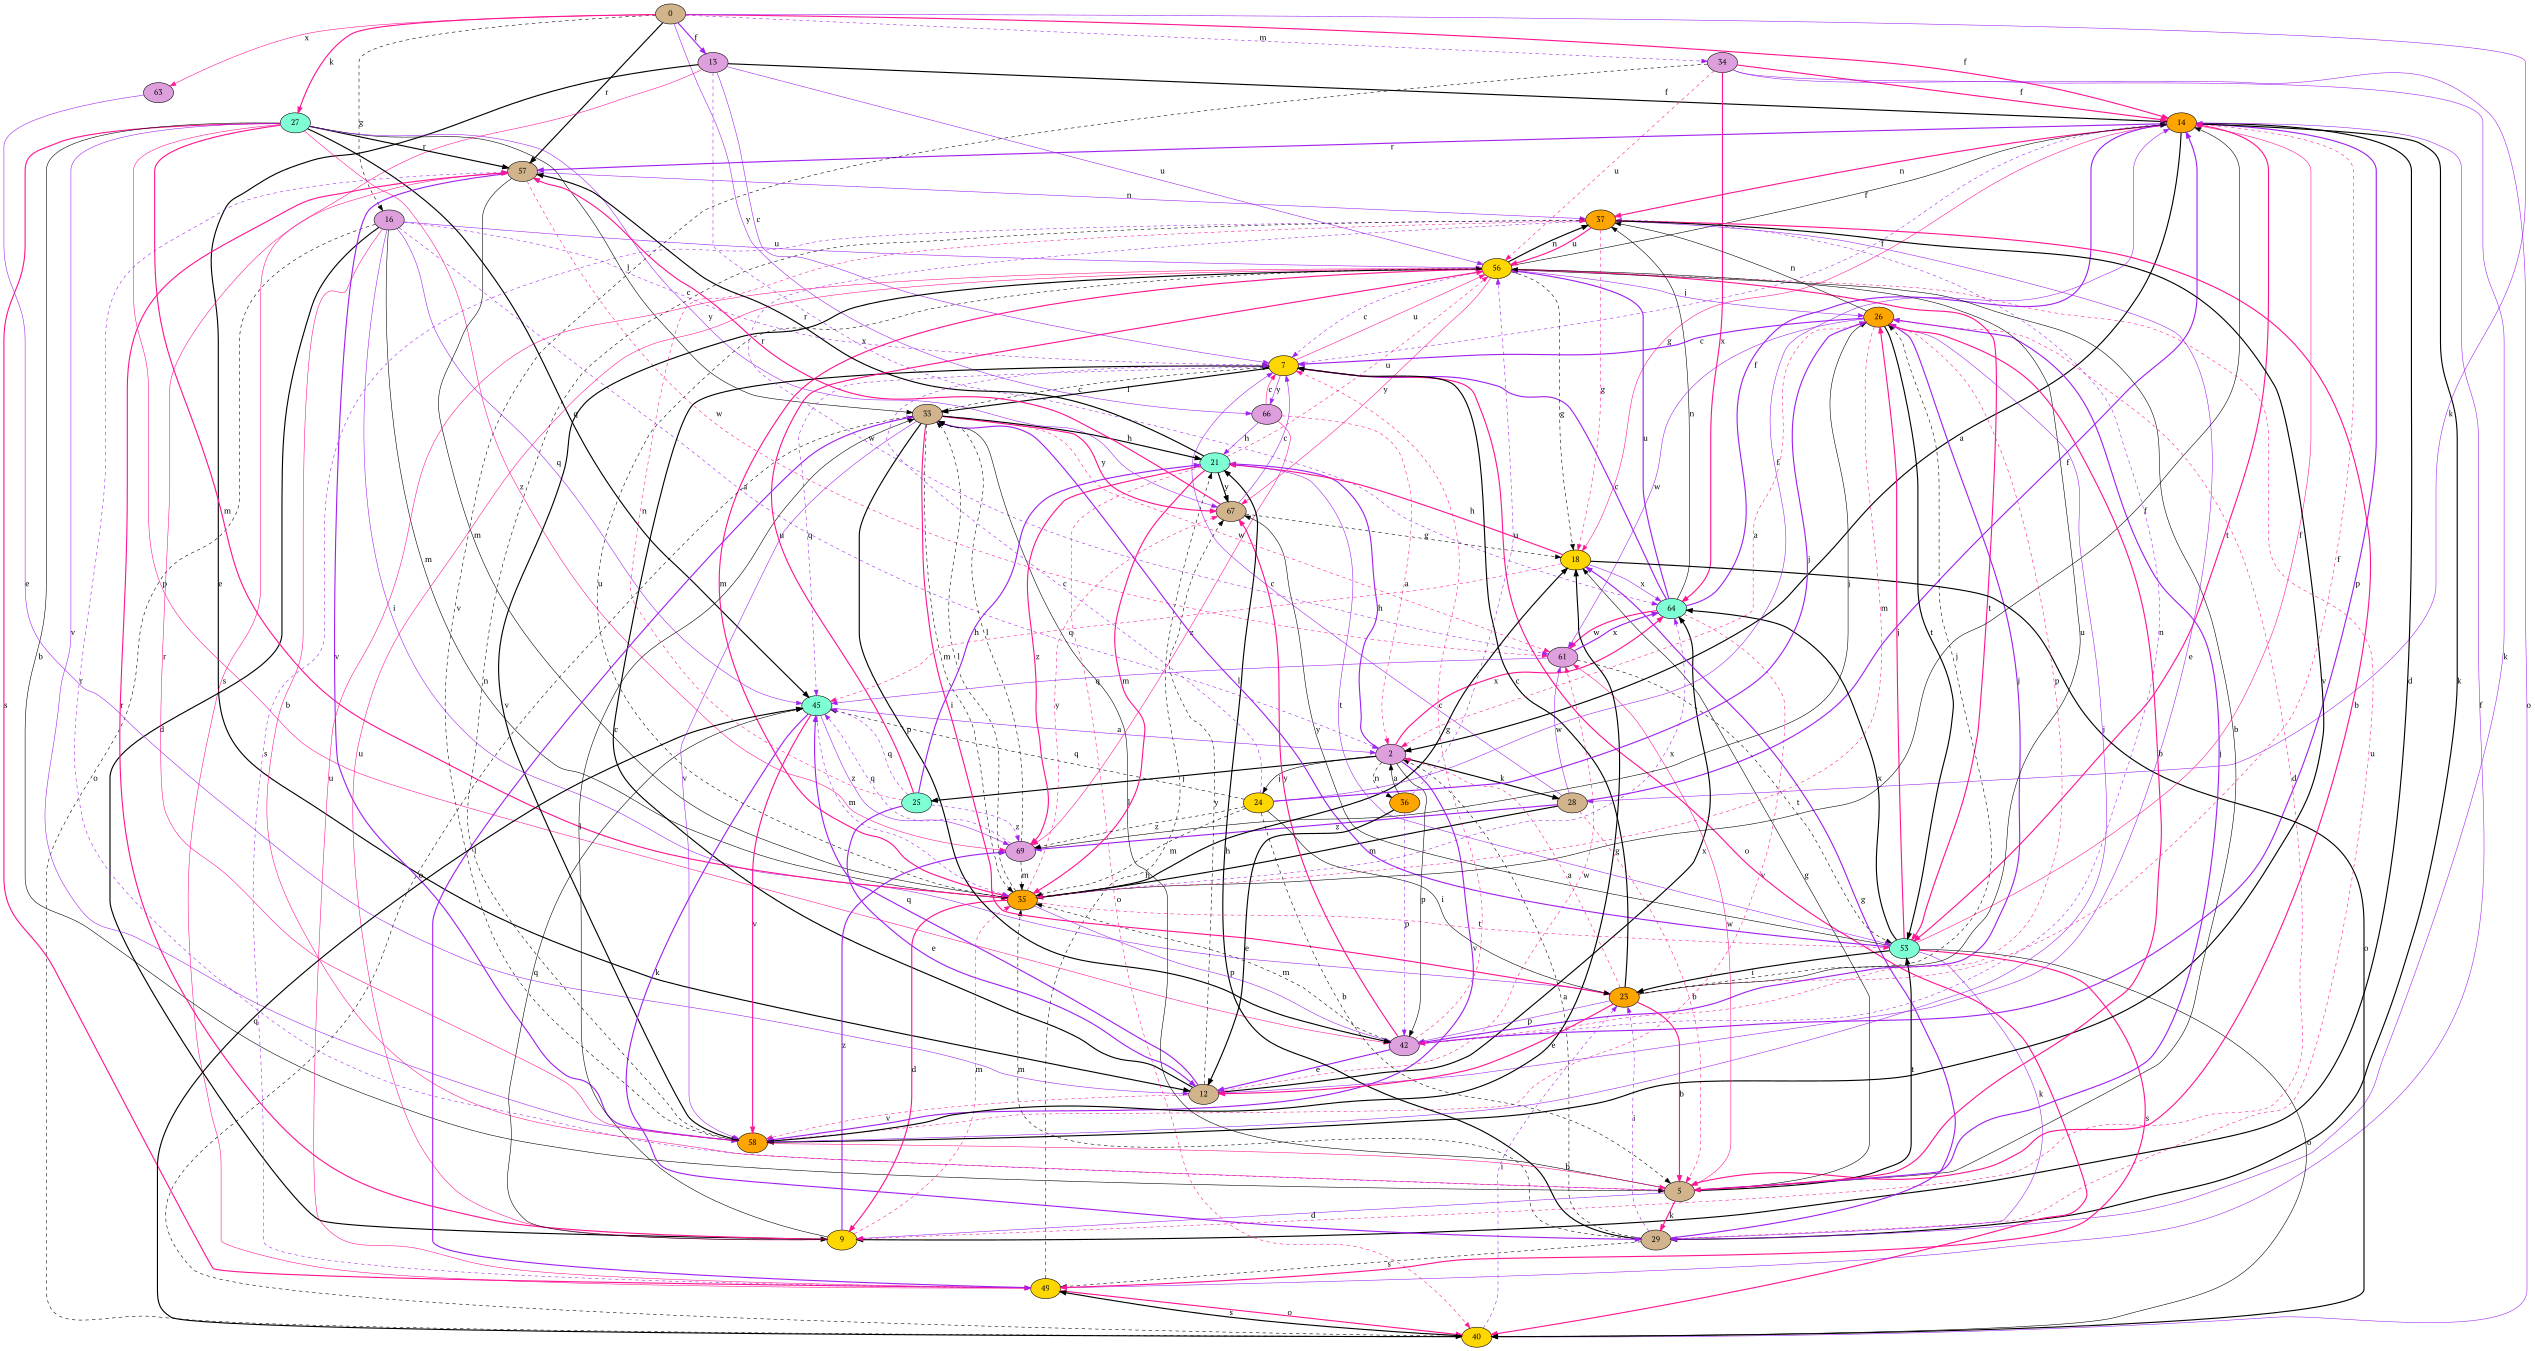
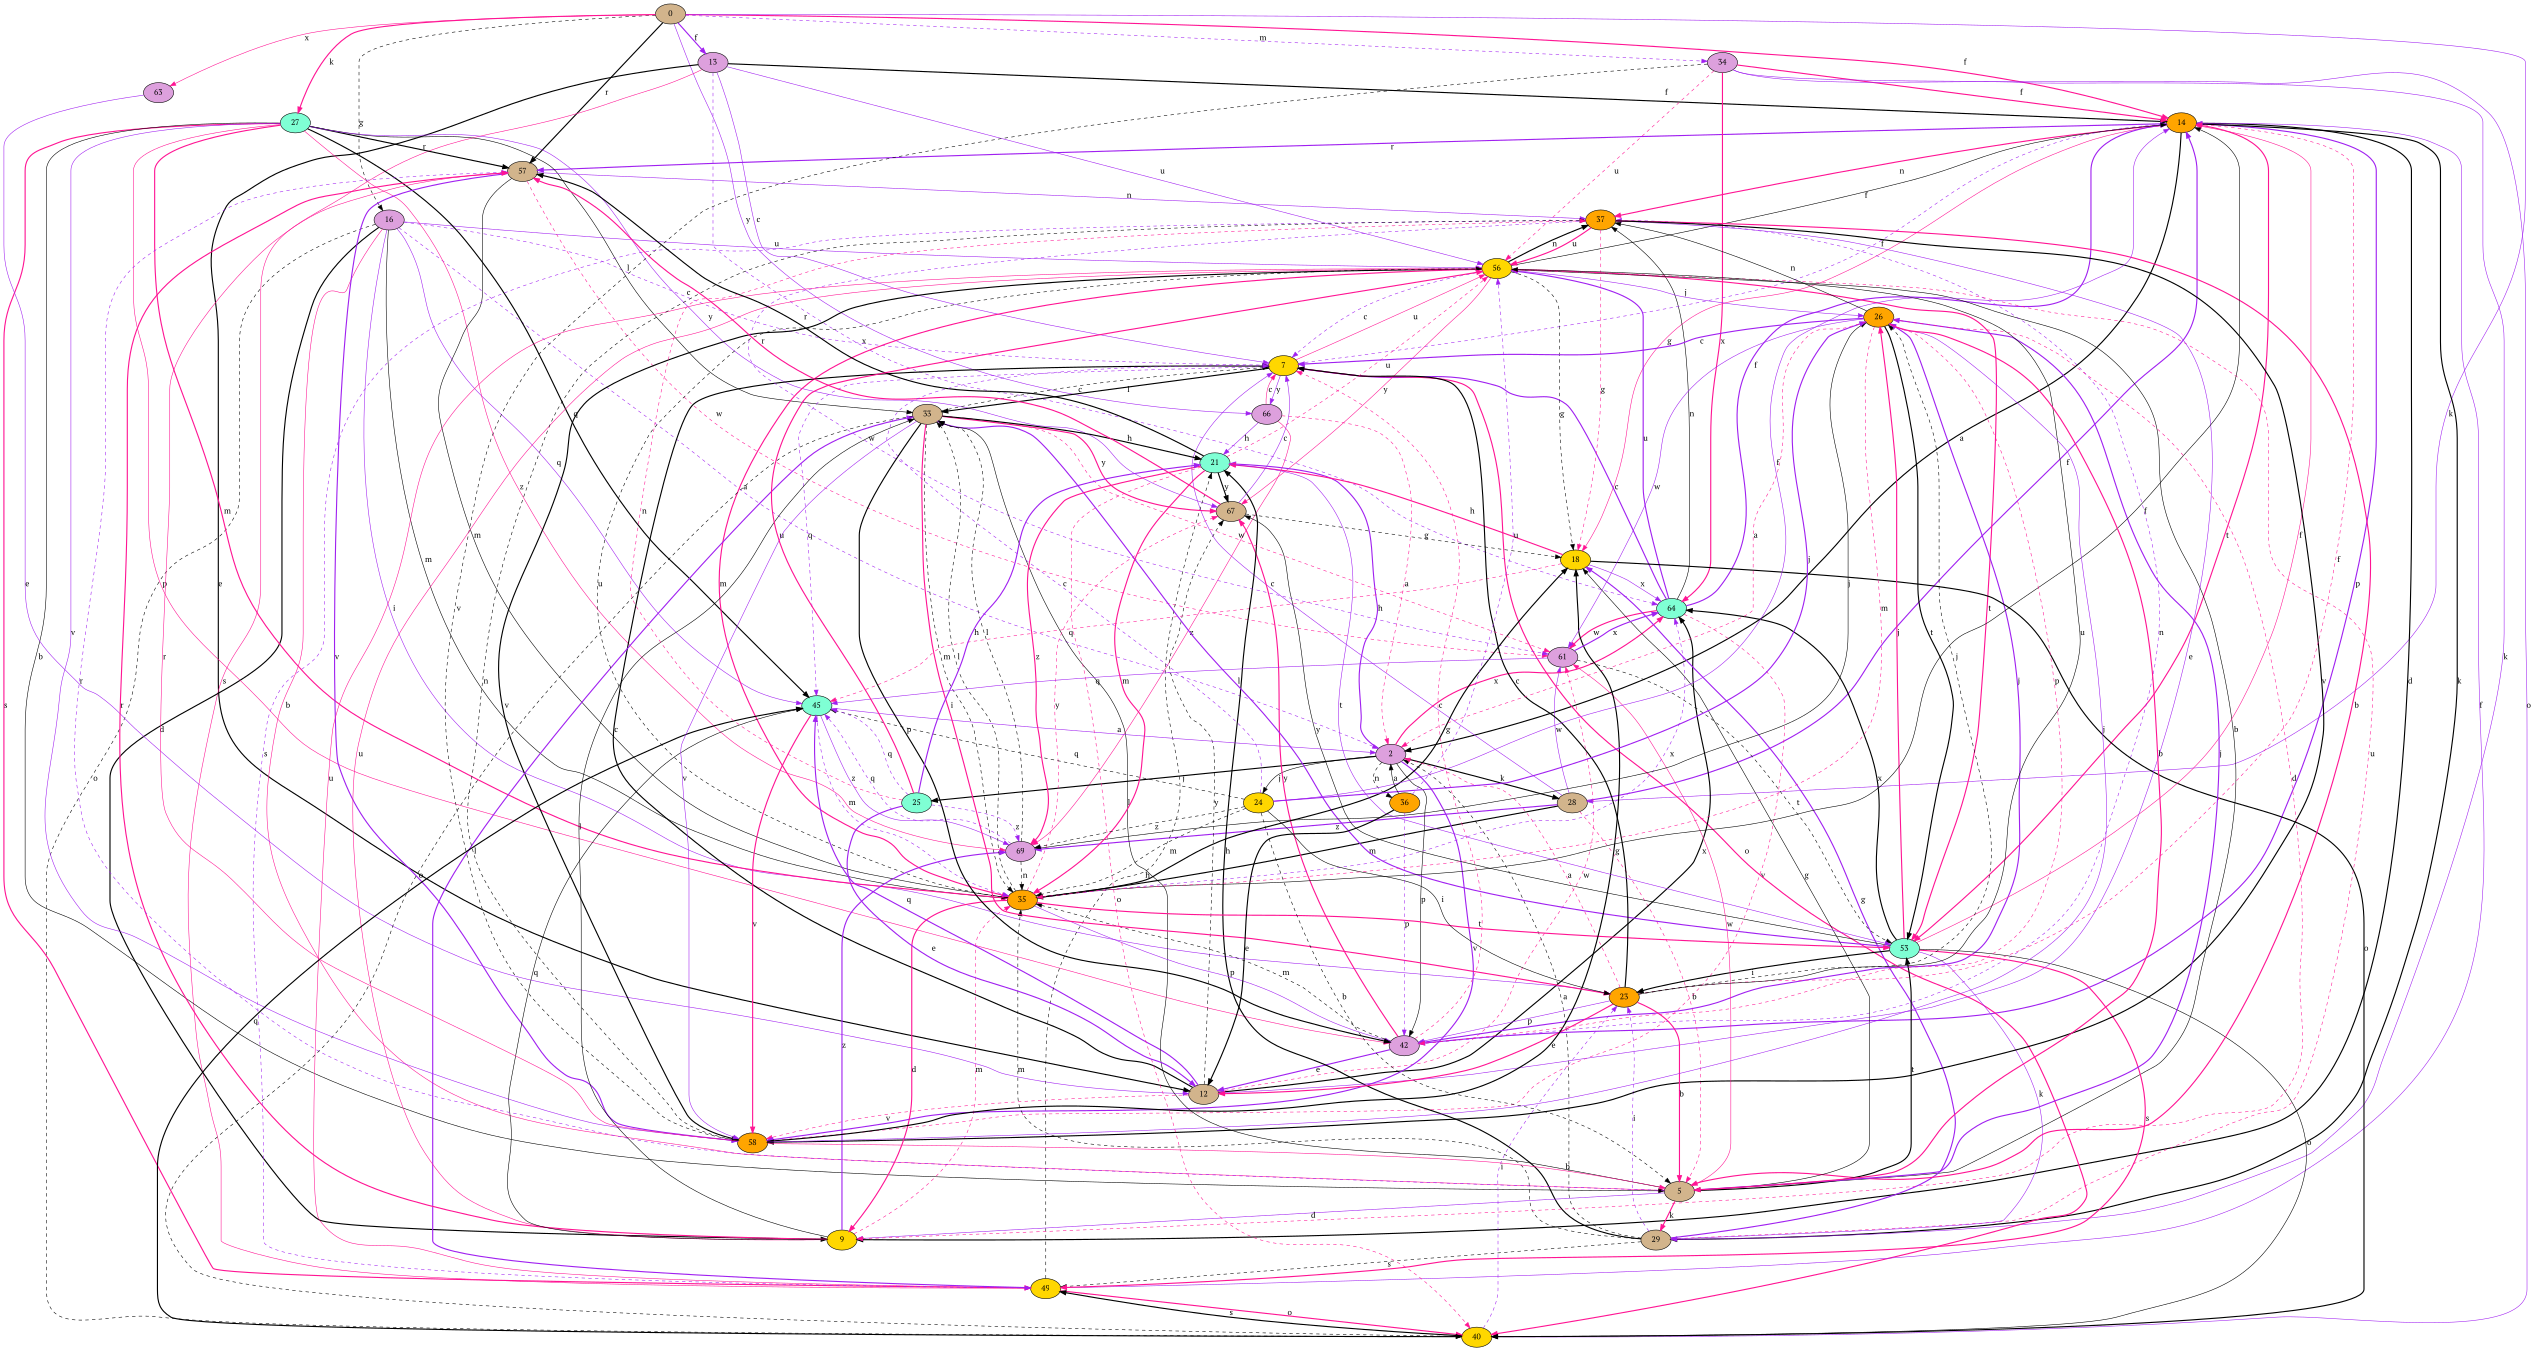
edge "69" -> "35": label "m" -> "n"
edge "35" -> "53": style dashed -> bold
edge "45" -> "29": removed, label "k"
